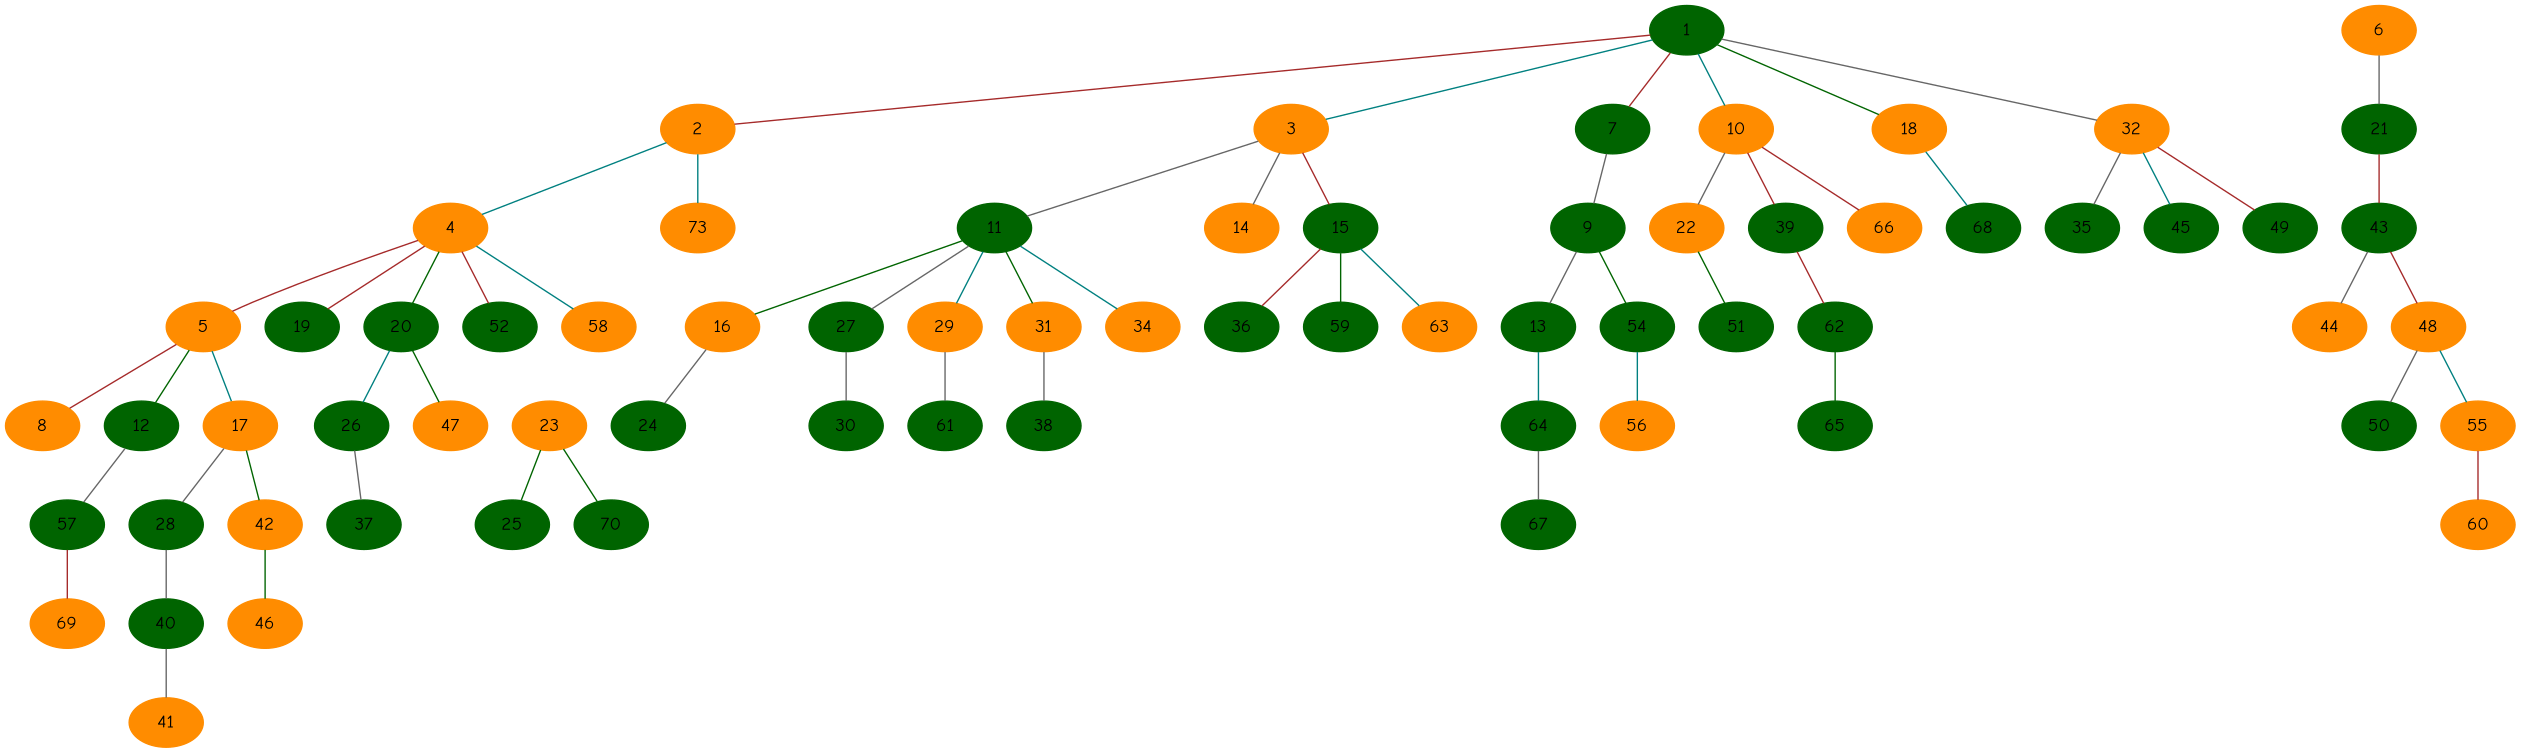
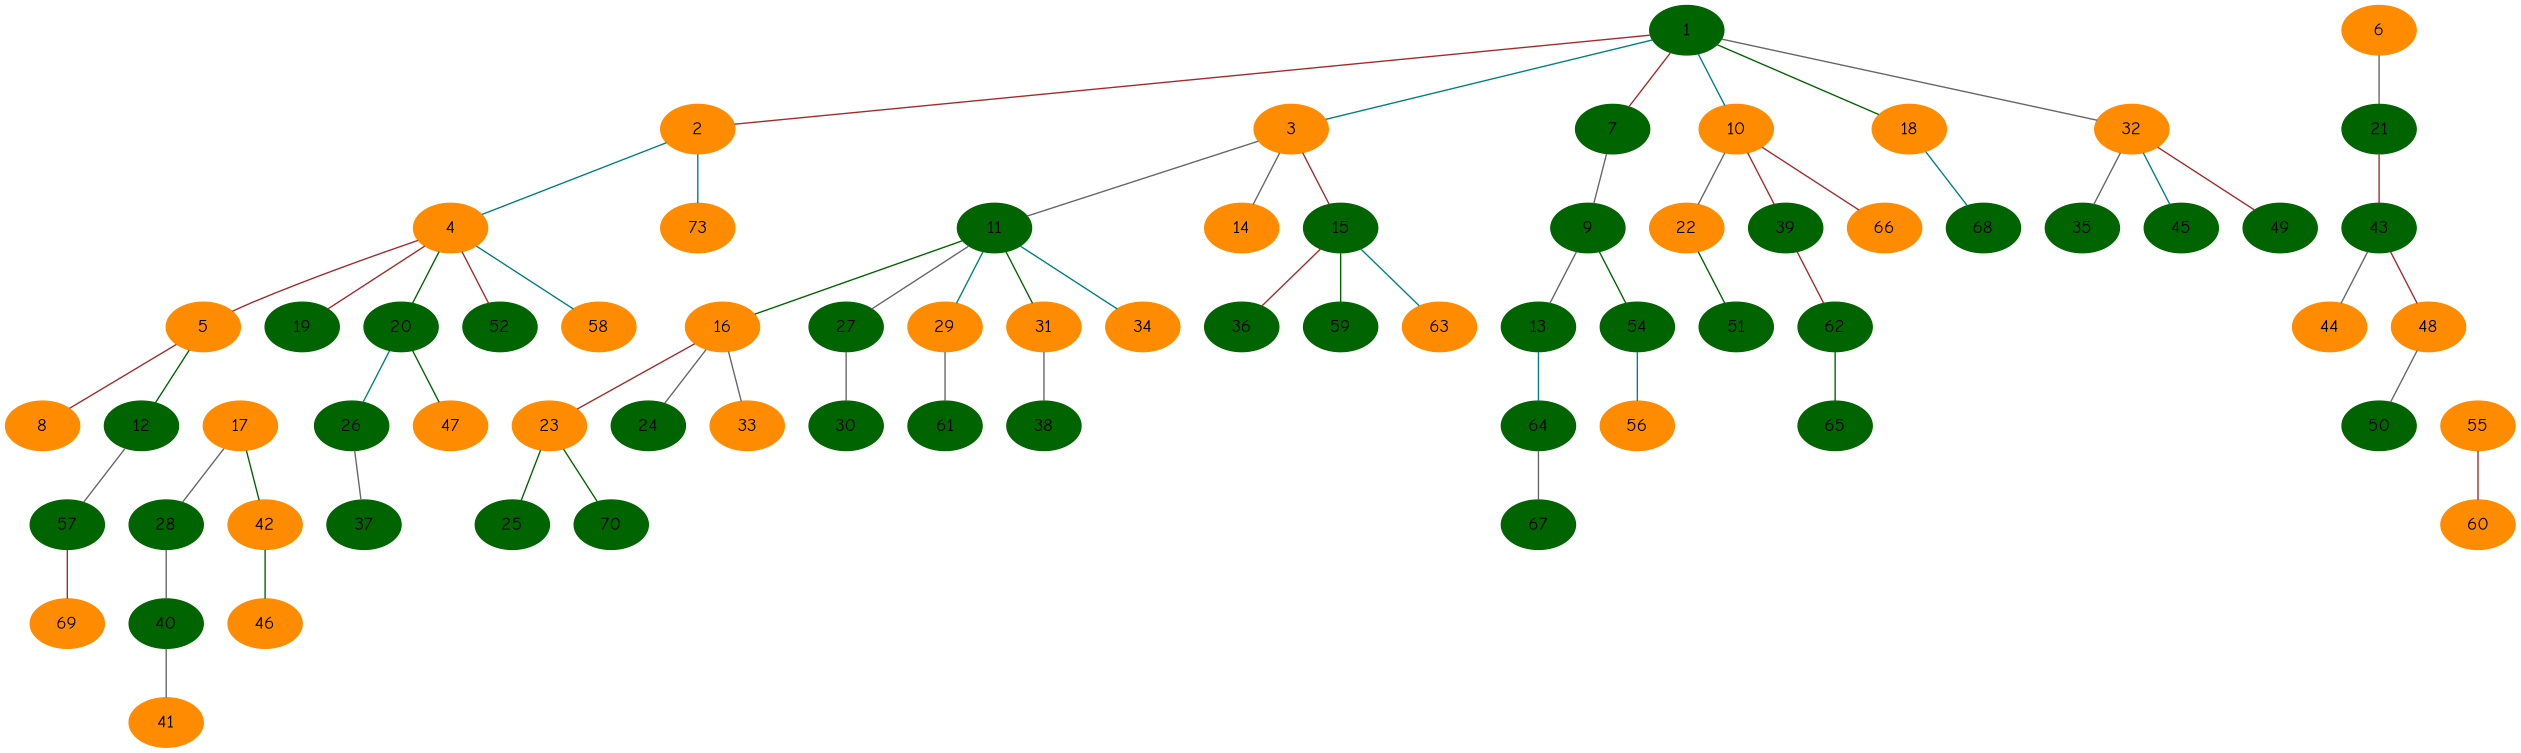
edge "5" -- "17": removed
edge "16" -- "23": added
edge "48" -- "55": removed
node "33": added
